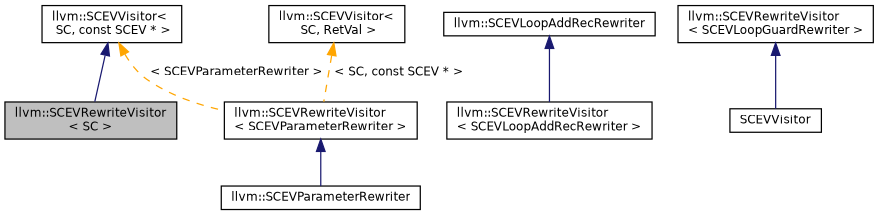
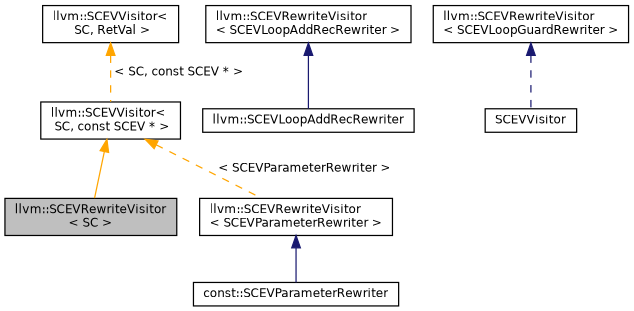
edge "llvm::SCEVRewriteVisitor < SCEVLoopAddRecRewriter >" -> "llvm::SCEVLoopAddRecRewriter": reversed
edge "llvm::SCEVRewriteVisitor < SC >" -> "llvm::SCEVVisitor< SC, const SCEV * >": color midnightblue -> orange
edge "llvm::SCEVRewriteVisitor < SCEVParameterRewriter >" -> "llvm::SCEVVisitor< SC, RetVal >": now "llvm::SCEVVisitor< SC, const SCEV * >" -> "llvm::SCEVVisitor< SC, RetVal >"
edge "SCEVVisitor" -> "llvm::SCEVRewriteVisitor < SCEVLoopGuardRewriter >": style solid -> dashed
node "llvm::SCEVParameterRewriter": label "llvm::SCEVParameterRewriter" -> "const::SCEVParameterRewriter"
